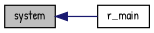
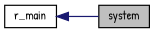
edge "r_main" -> "system": reversed
